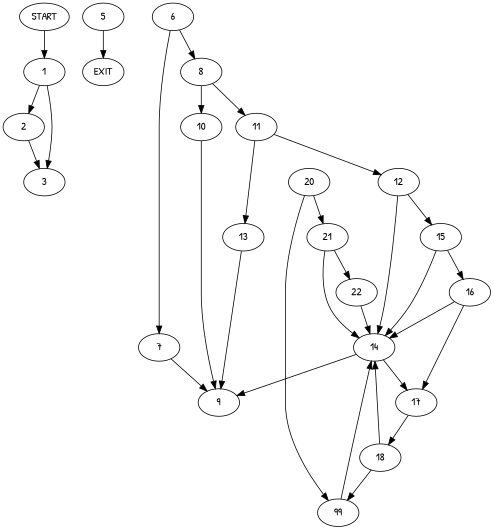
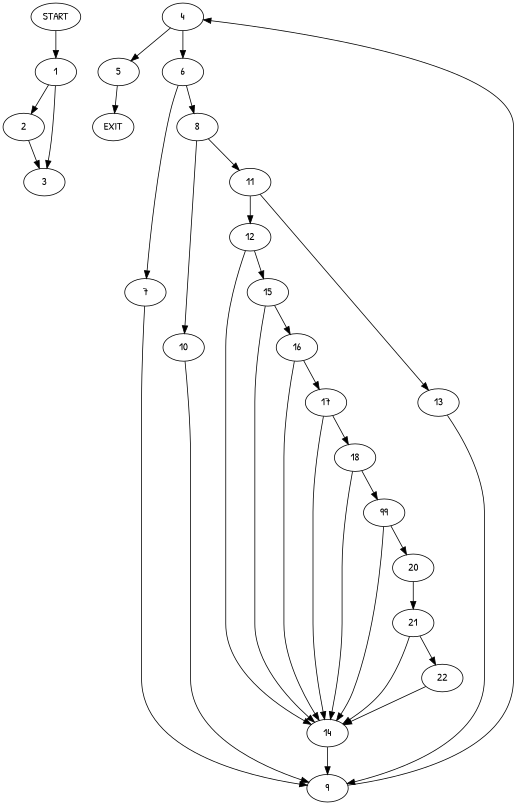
node "4": added
edge "20" -> "99": reversed
edge "14" -> "17": reversed
